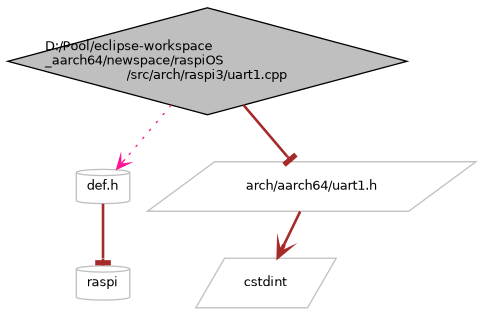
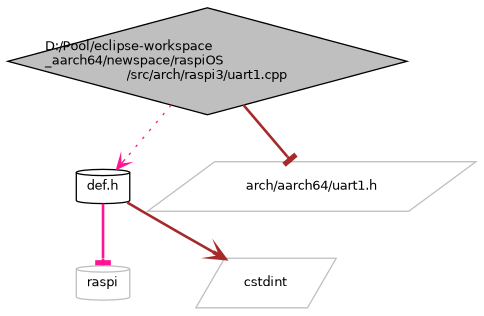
node "def.h": color grey75 -> black
edge "arch/aarch64/uart1.h" -> "cstdint": now "def.h" -> "cstdint"
edge "def.h" -> "raspi": color brown -> deeppink
